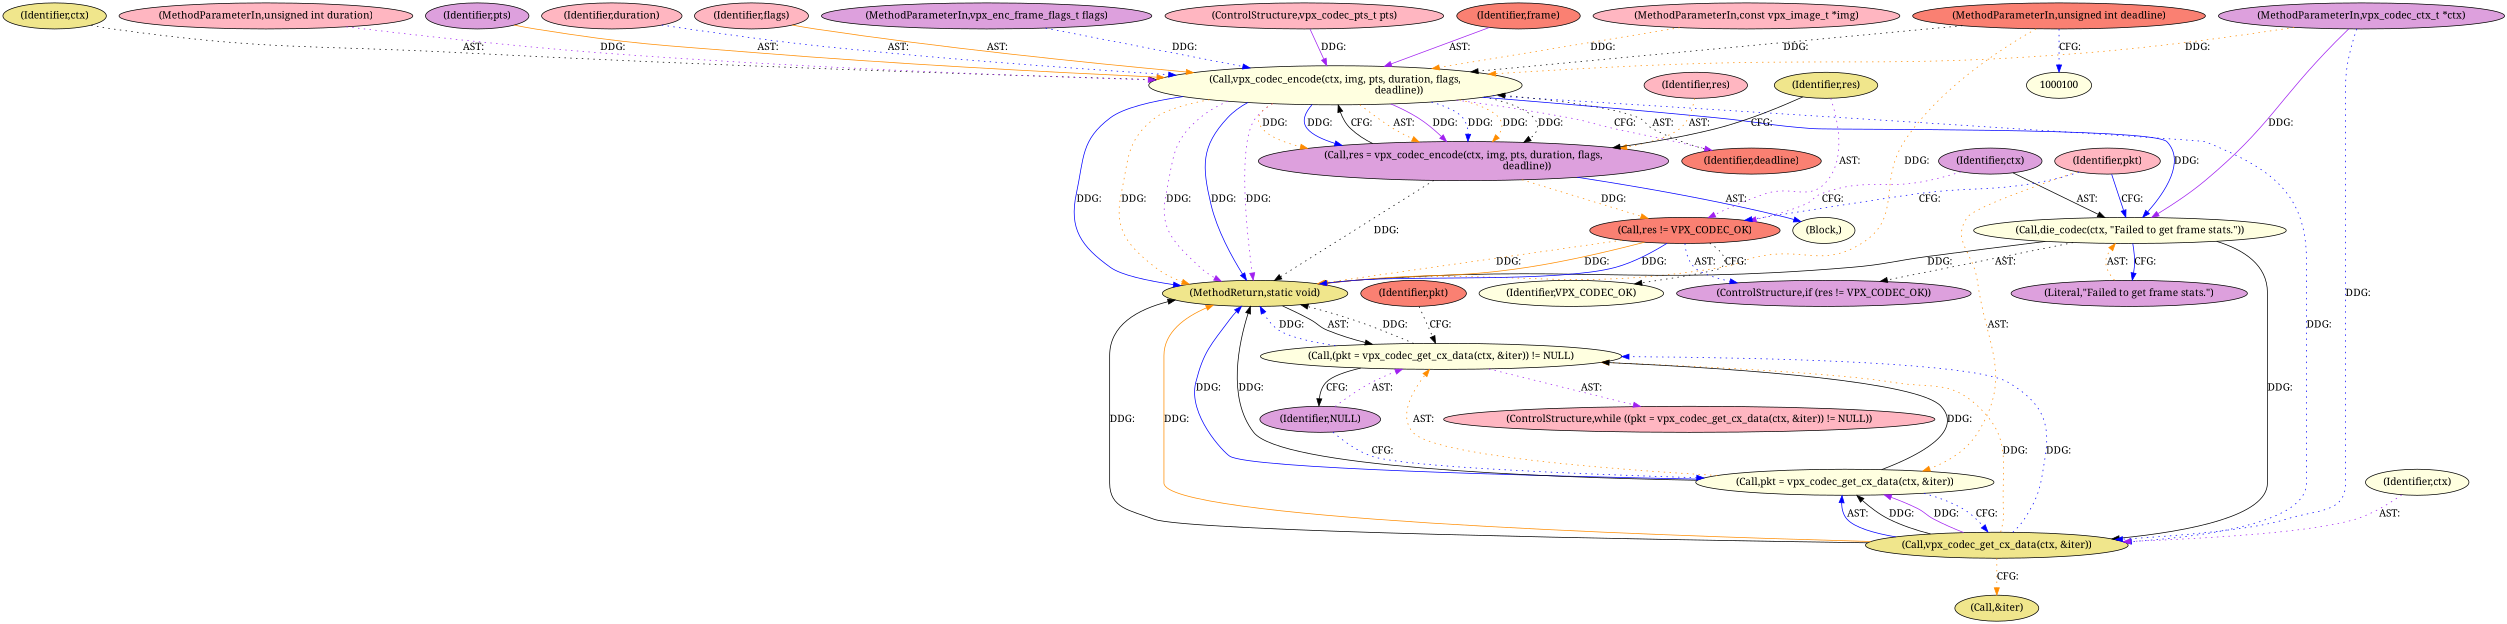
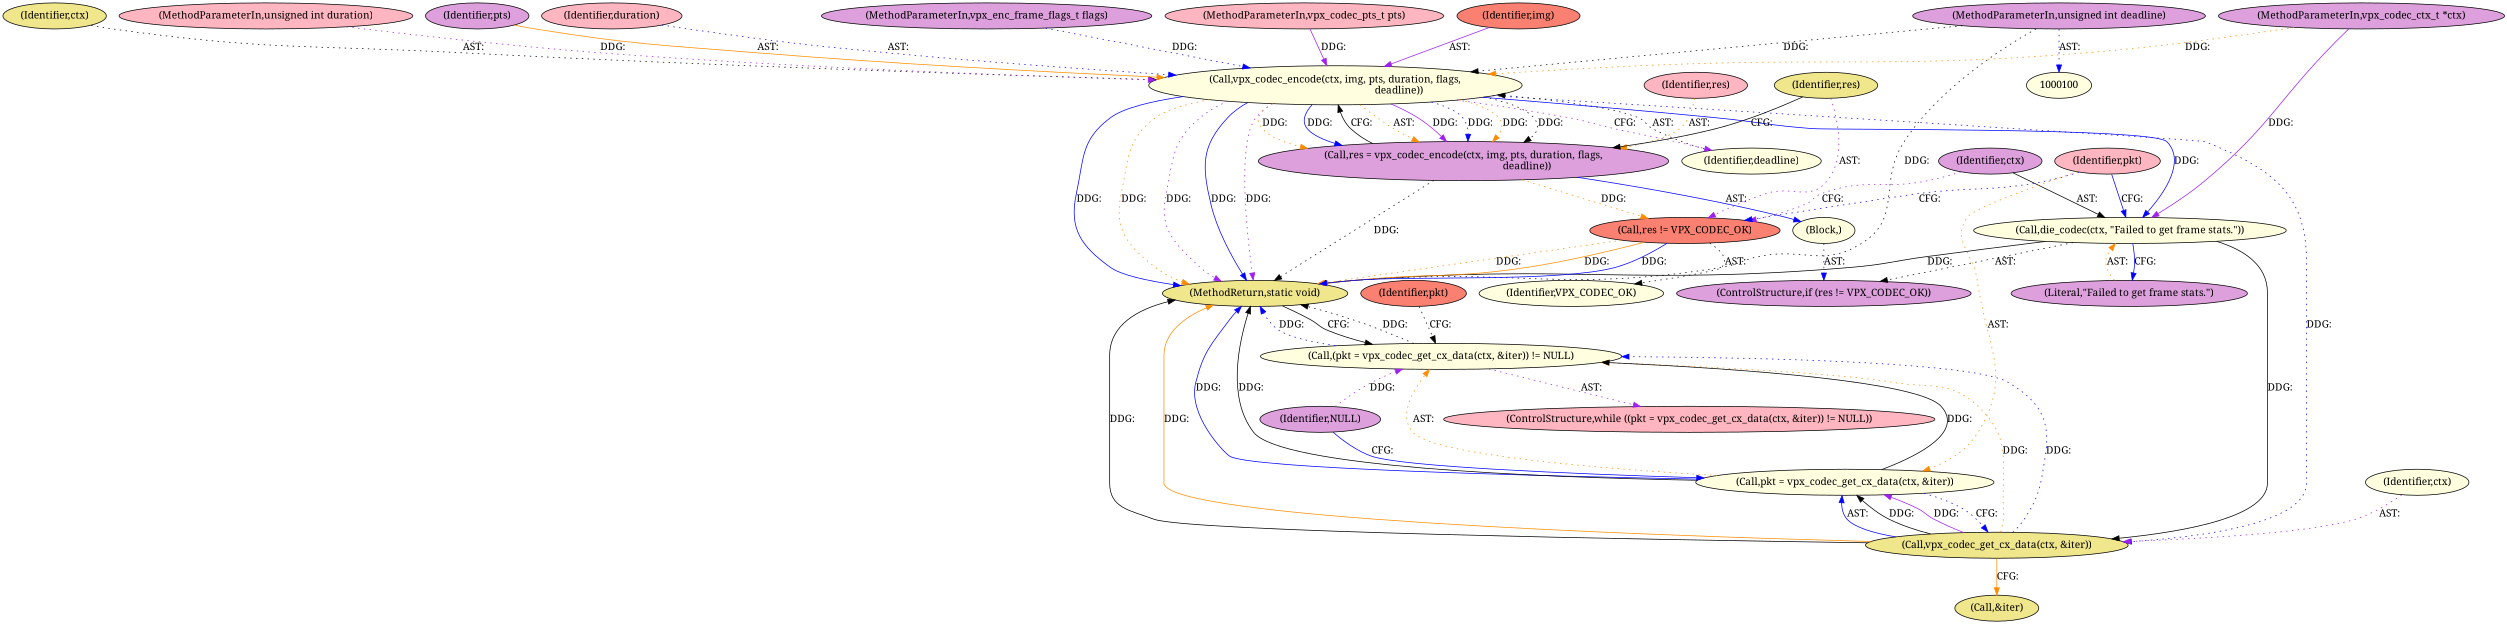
node "(Identifier,flags)": removed
node "(ControlStructure,vpx_codec_pts_t pts)": label "(ControlStructure,vpx_codec_pts_t pts)" -> "(MethodParameterIn,vpx_codec_pts_t pts)"
node "(Identifier,frame)": label "(Identifier,frame)" -> "(Identifier,img)"
node "(MethodParameterIn,const vpx_image_t *img)": removed
node "(MethodParameterIn,unsigned int deadline)": fillcolor salmon -> plum
edge "(MethodParameterIn,unsigned int deadline)" -> "1000100": label "CFG: " -> "AST: "
node "(Identifier,deadline)": fillcolor salmon -> lightyellow
edge "(Call,res != VPX_CODEC_OK)" -> "(Identifier,VPX_CODEC_OK)": label "CFG: " -> "AST: "
edge "(MethodParameterIn,unsigned int deadline)" -> "(MethodReturn,static void)": color darkorange -> black
edge "(Call,res != VPX_CODEC_OK)" -> "(ControlStructure,if (res != VPX_CODEC_OK))": now "(Block,)" -> "(ControlStructure,if (res != VPX_CODEC_OK))"
edge "(MethodReturn,static void)" -> "(Call,(pkt = vpx_codec_get_cx_data(ctx, &iter)) != NULL)": label "AST: " -> "CFG: "
edge "(MethodParameterIn,vpx_codec_ctx_t *ctx)" -> "(Call,vpx_codec_get_cx_data(ctx, &iter))": removed, label "DDG:"
edge "(Call,(pkt = vpx_codec_get_cx_data(ctx, &iter)) != NULL)" -> "(Identifier,NULL)": removed, label "CFG:"
edge "(Identifier,NULL)" -> "(Call,(pkt = vpx_codec_get_cx_data(ctx, &iter)) != NULL)": label "AST: " -> "DDG: "
edge "(Identifier,NULL)" -> "(Call,pkt = vpx_codec_get_cx_data(ctx, &iter))": style dotted -> solid
edge "(Call,vpx_codec_get_cx_data(ctx, &iter))" -> "(Call,&iter)": style dotted -> solid
